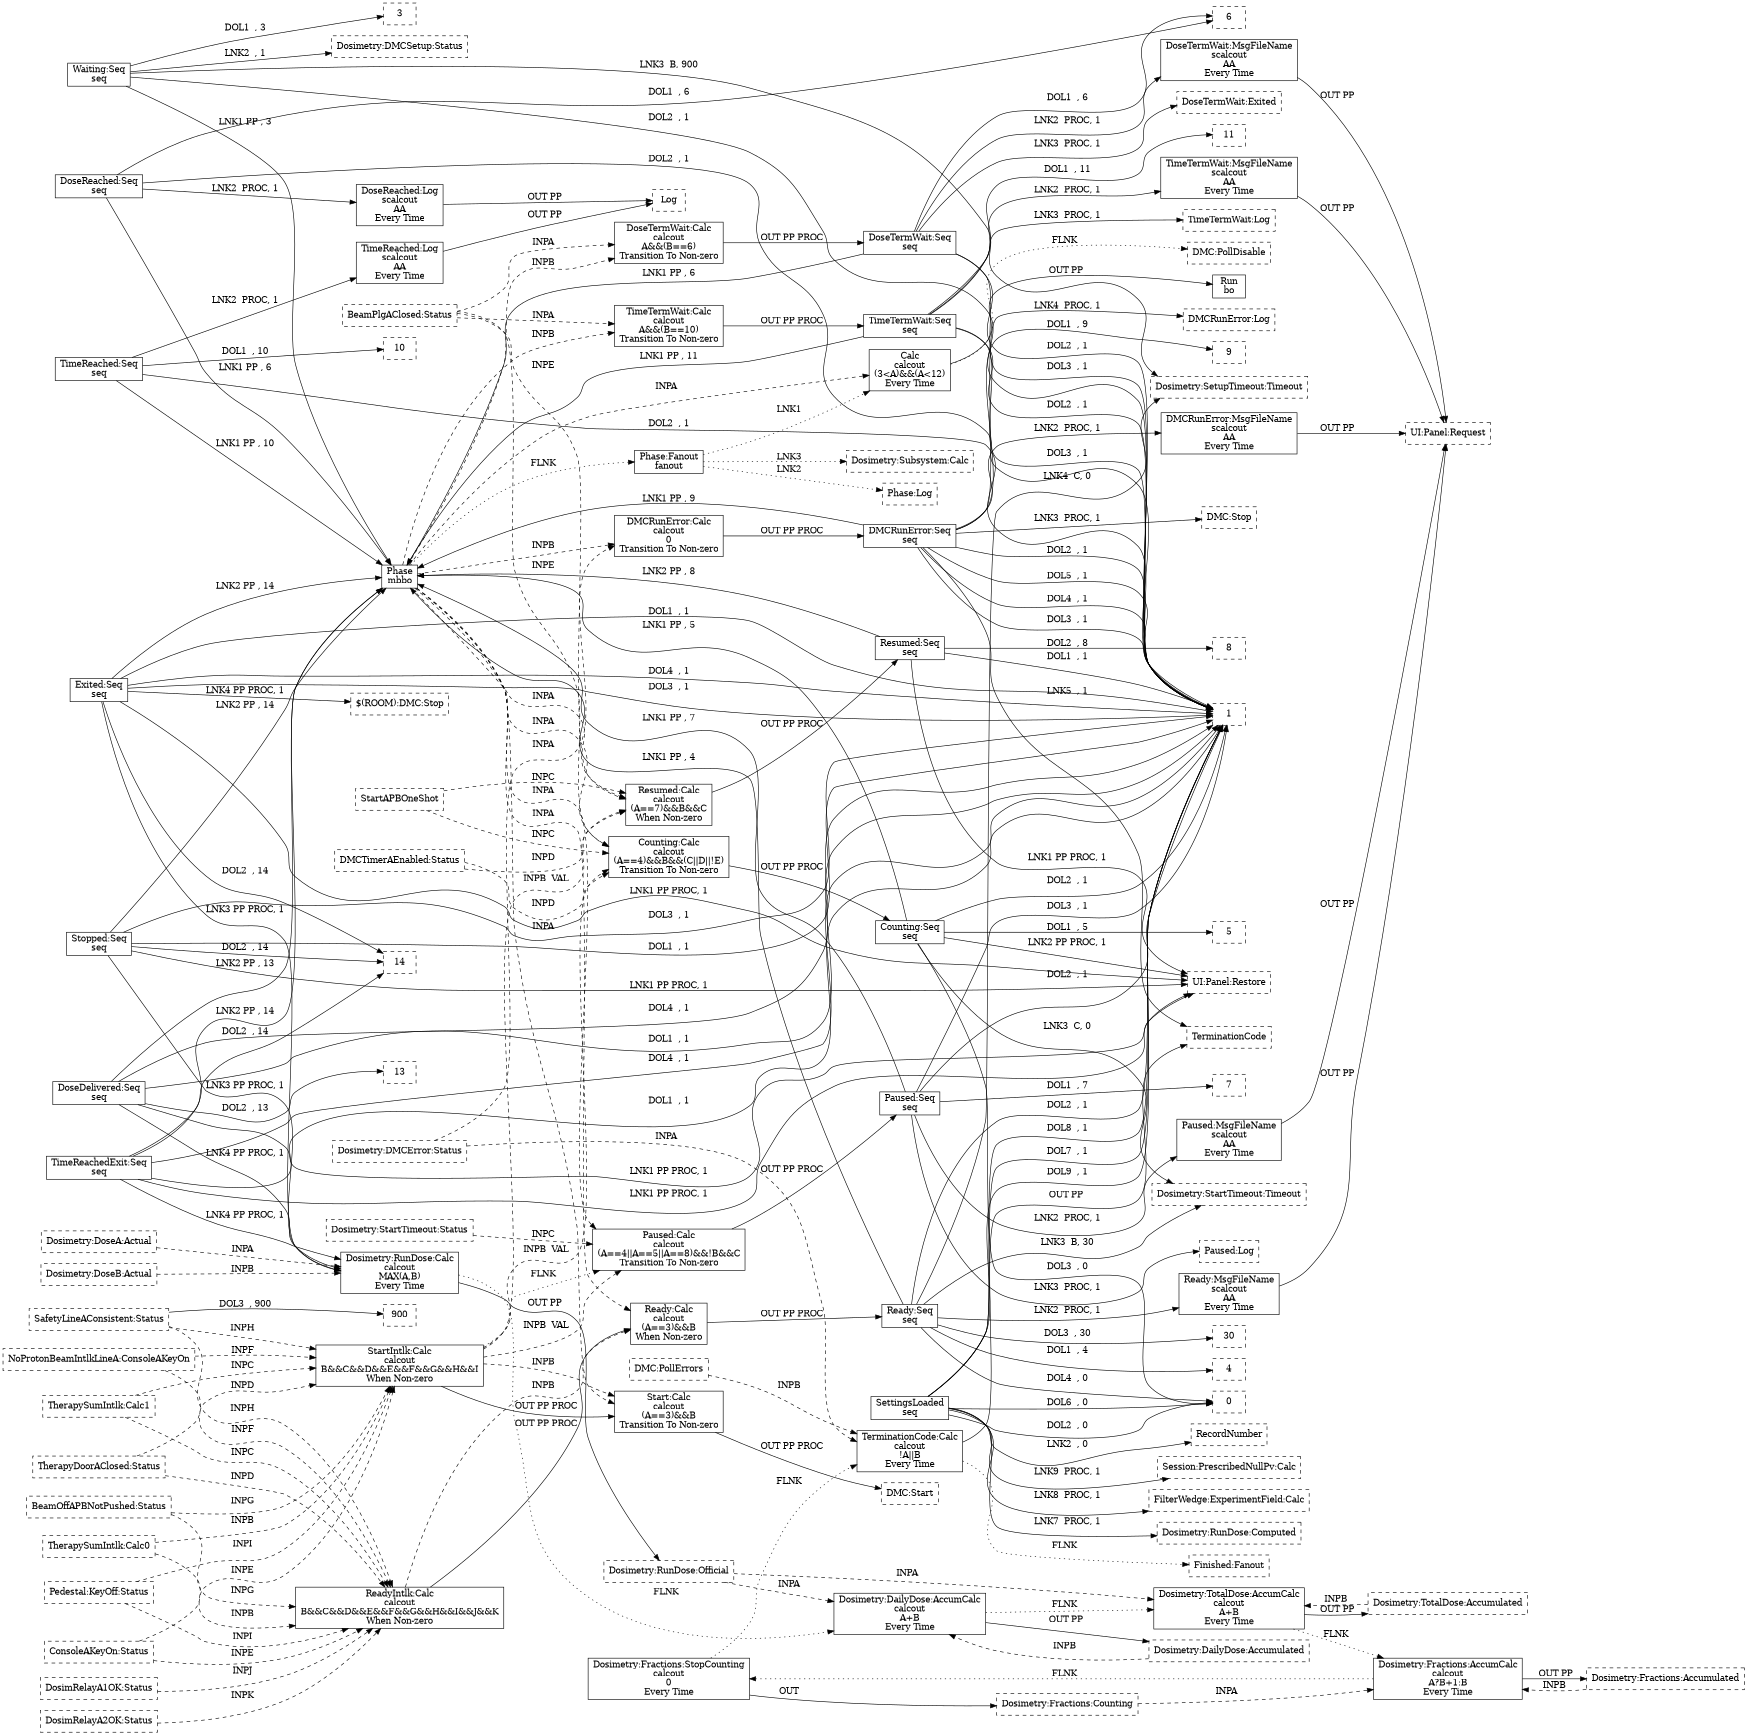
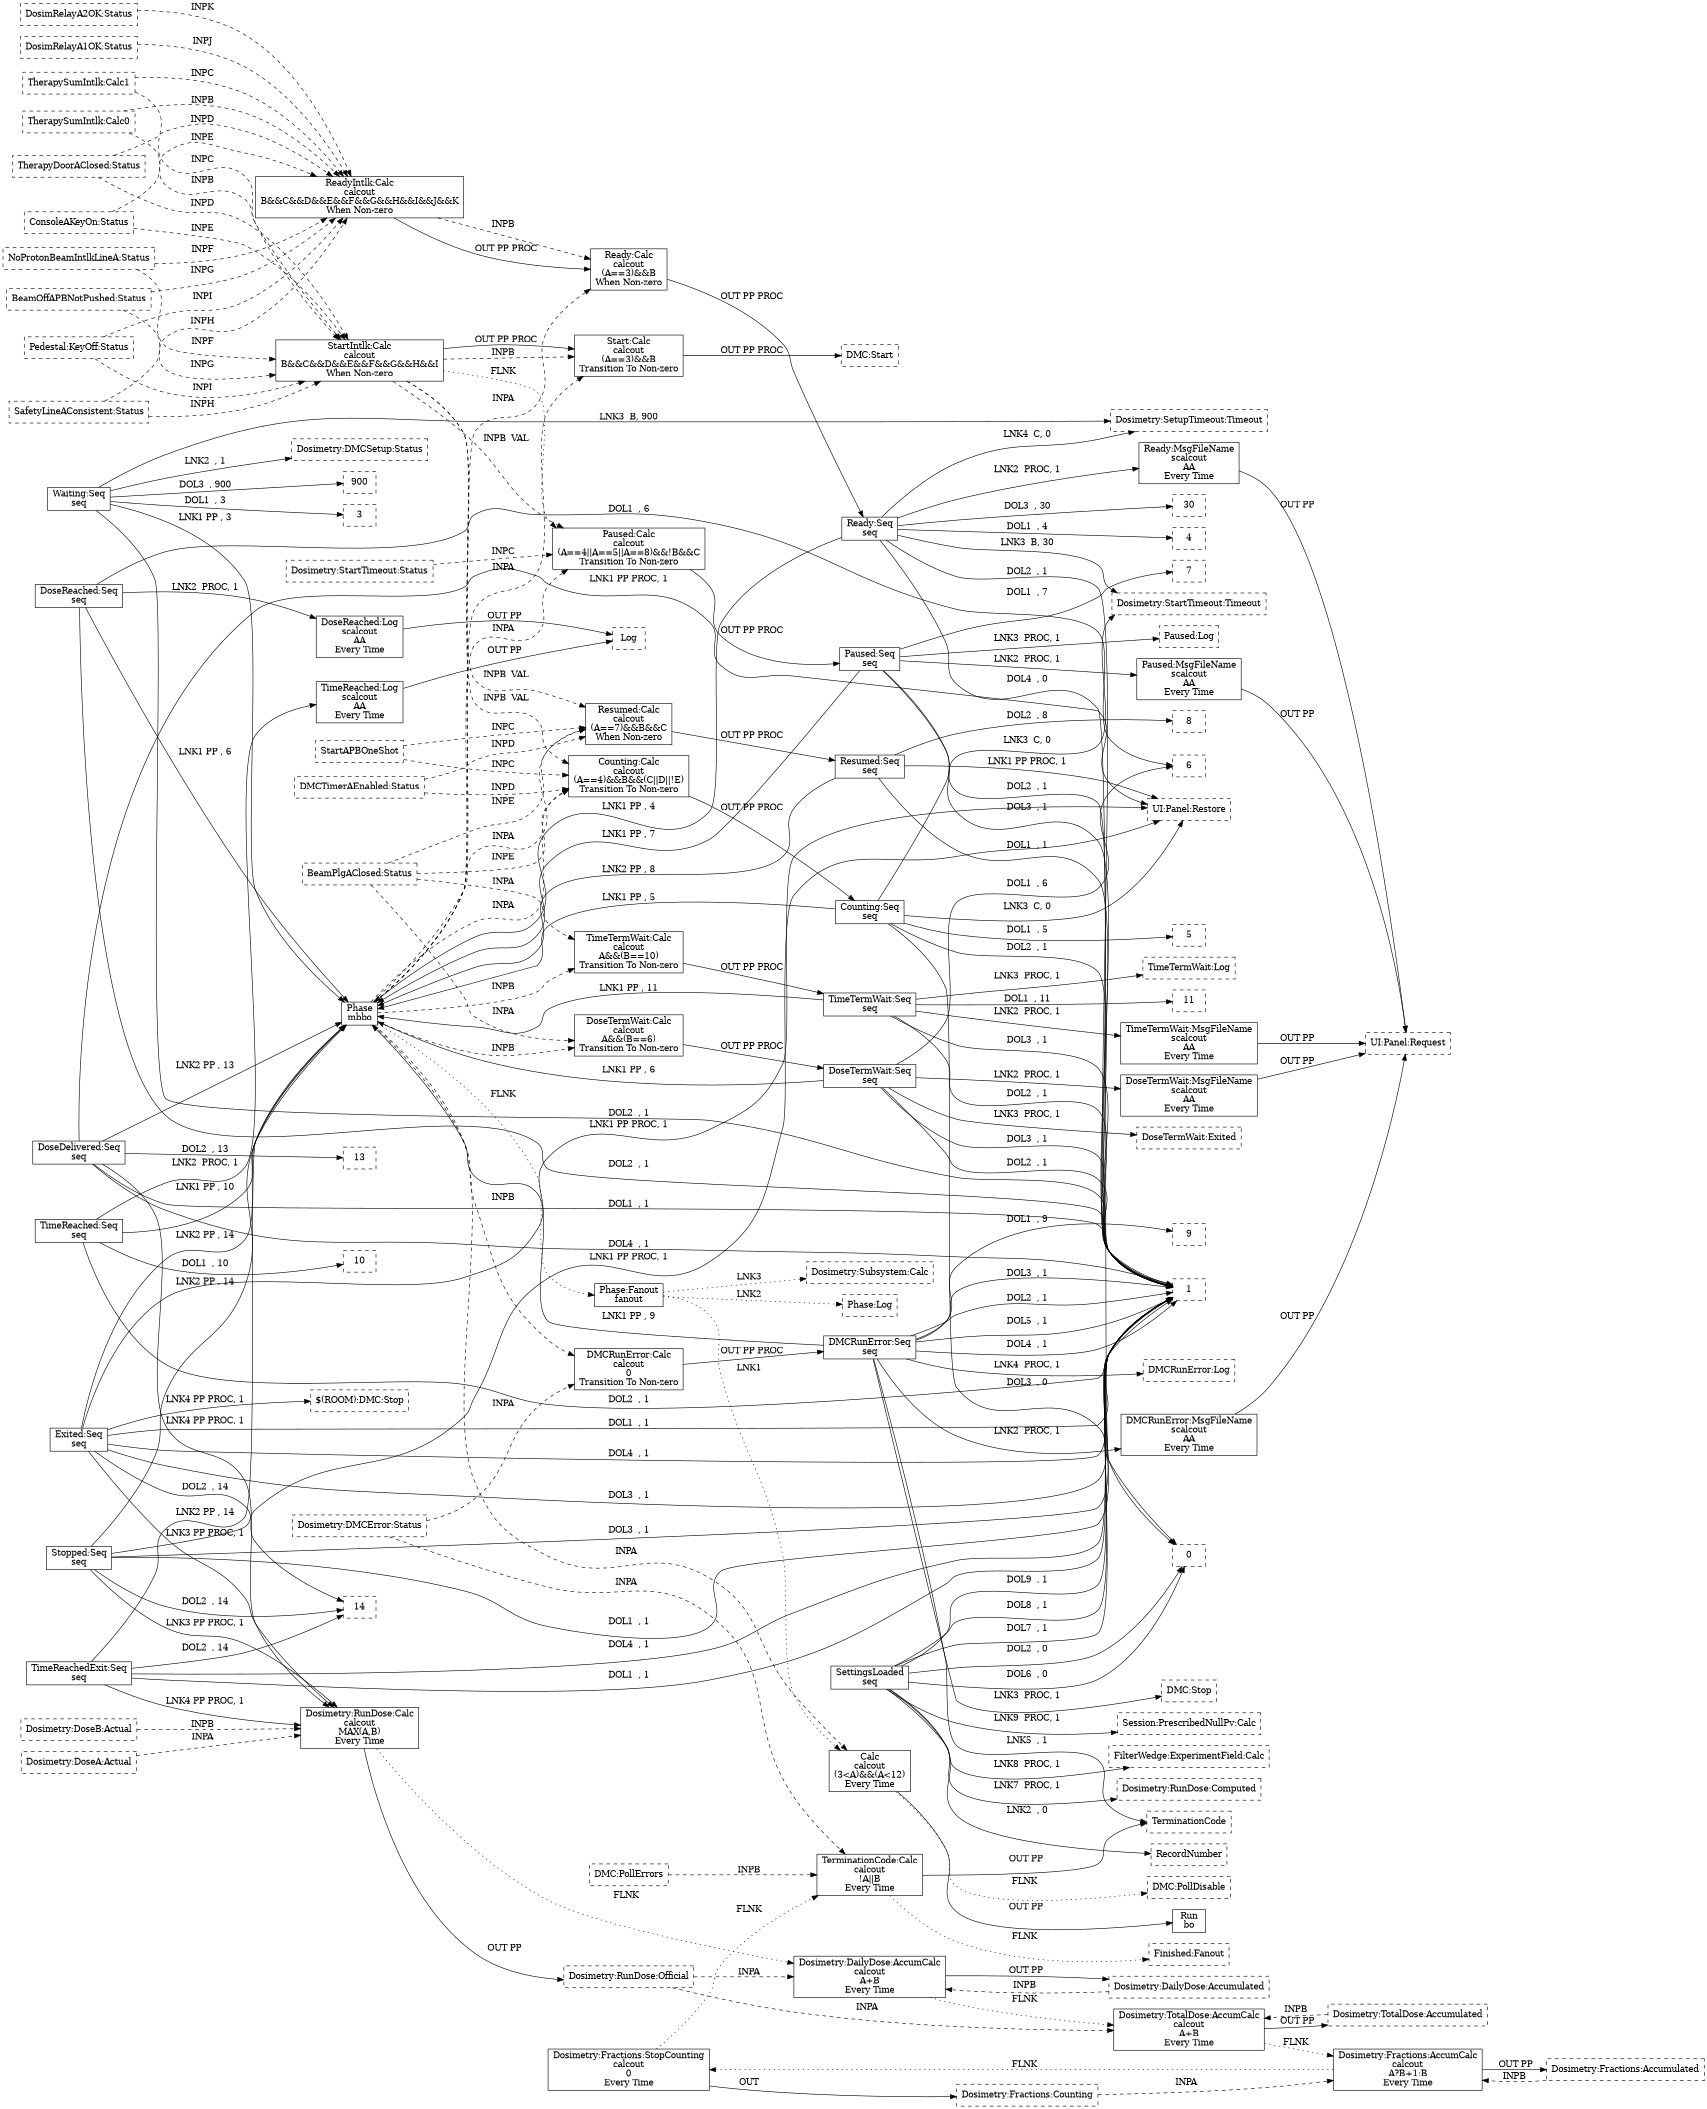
edge "Counting:Seq seq" -> "UI:Panel:Restore": label "LNK2 PP PROC, 1" -> "LNK3  C, 0"
edge "TimeReachedExit:Seq seq" -> "UI:Panel:Restore": removed, label "LNK1 PP PROC, 1"
edge "SafetyLineAConsistent:Status" -> "900": now "Waiting:Seq seq" -> "900"
node "NoProtonBeamIntlkLineA:ConsoleAKeyOn": label "NoProtonBeamIntlkLineA:ConsoleAKeyOn" -> "NoProtonBeamIntlkLineA:Status"
